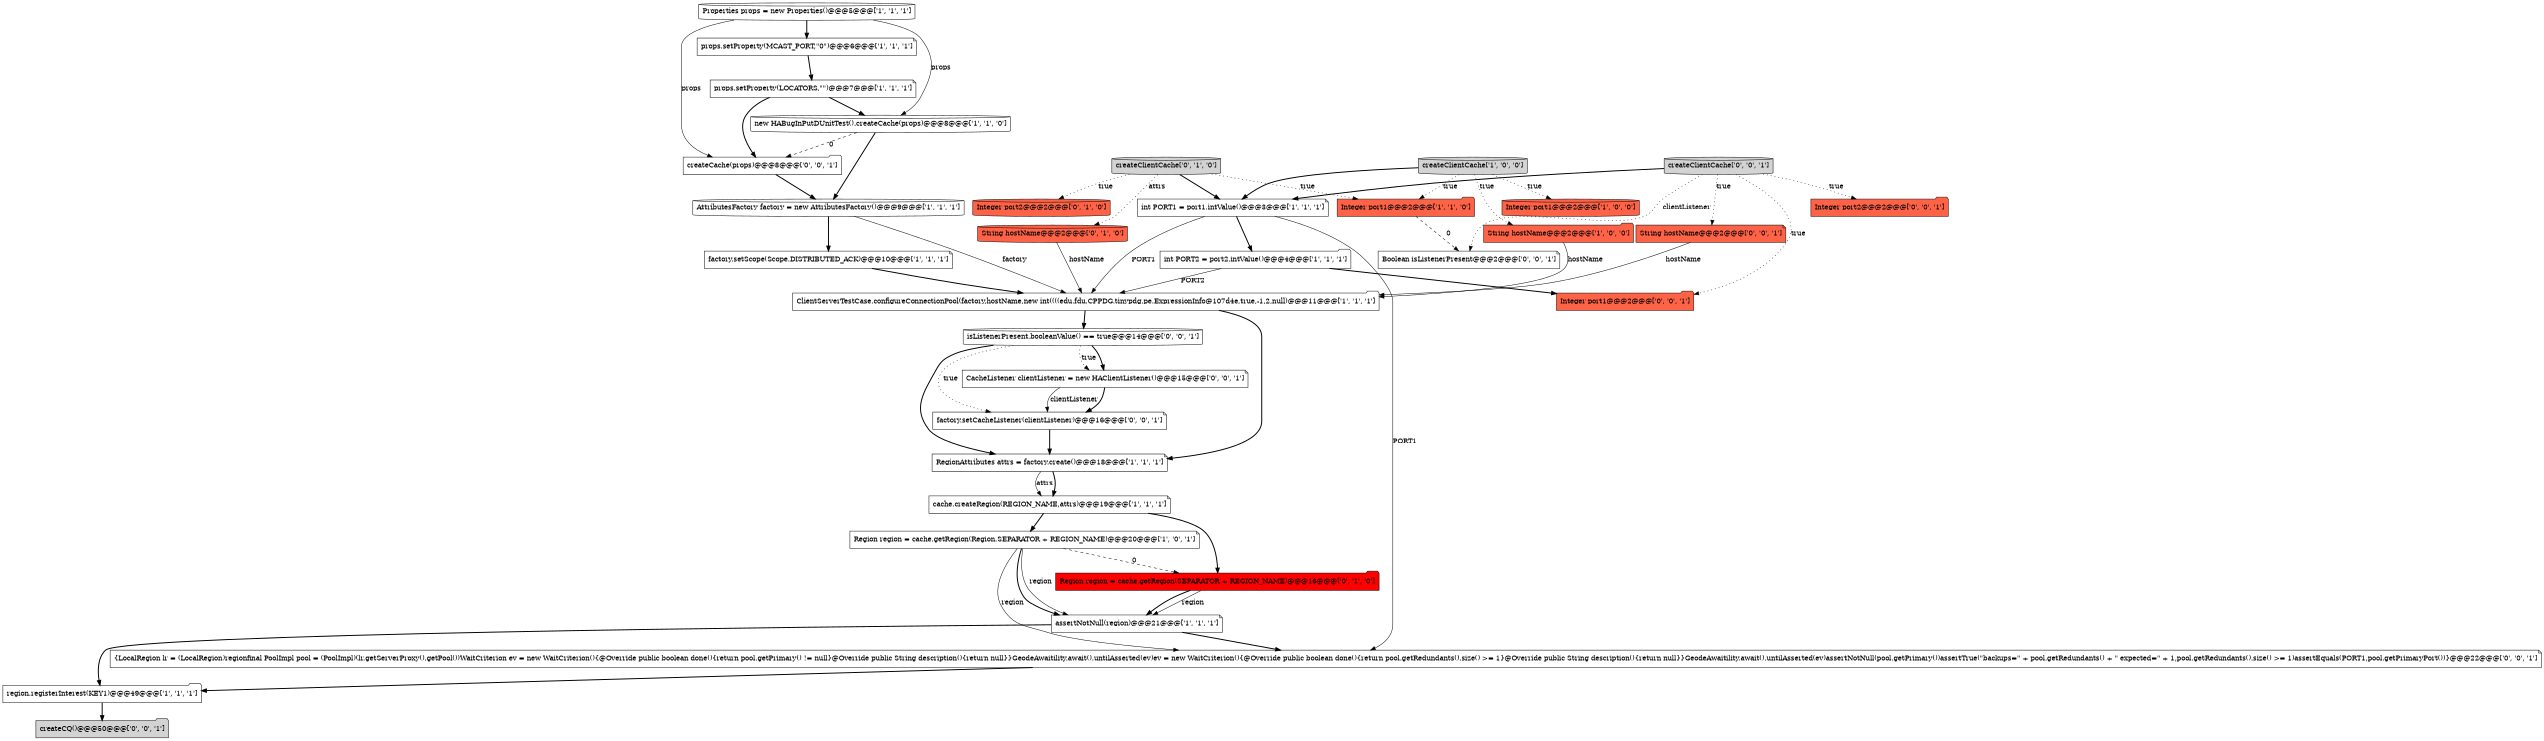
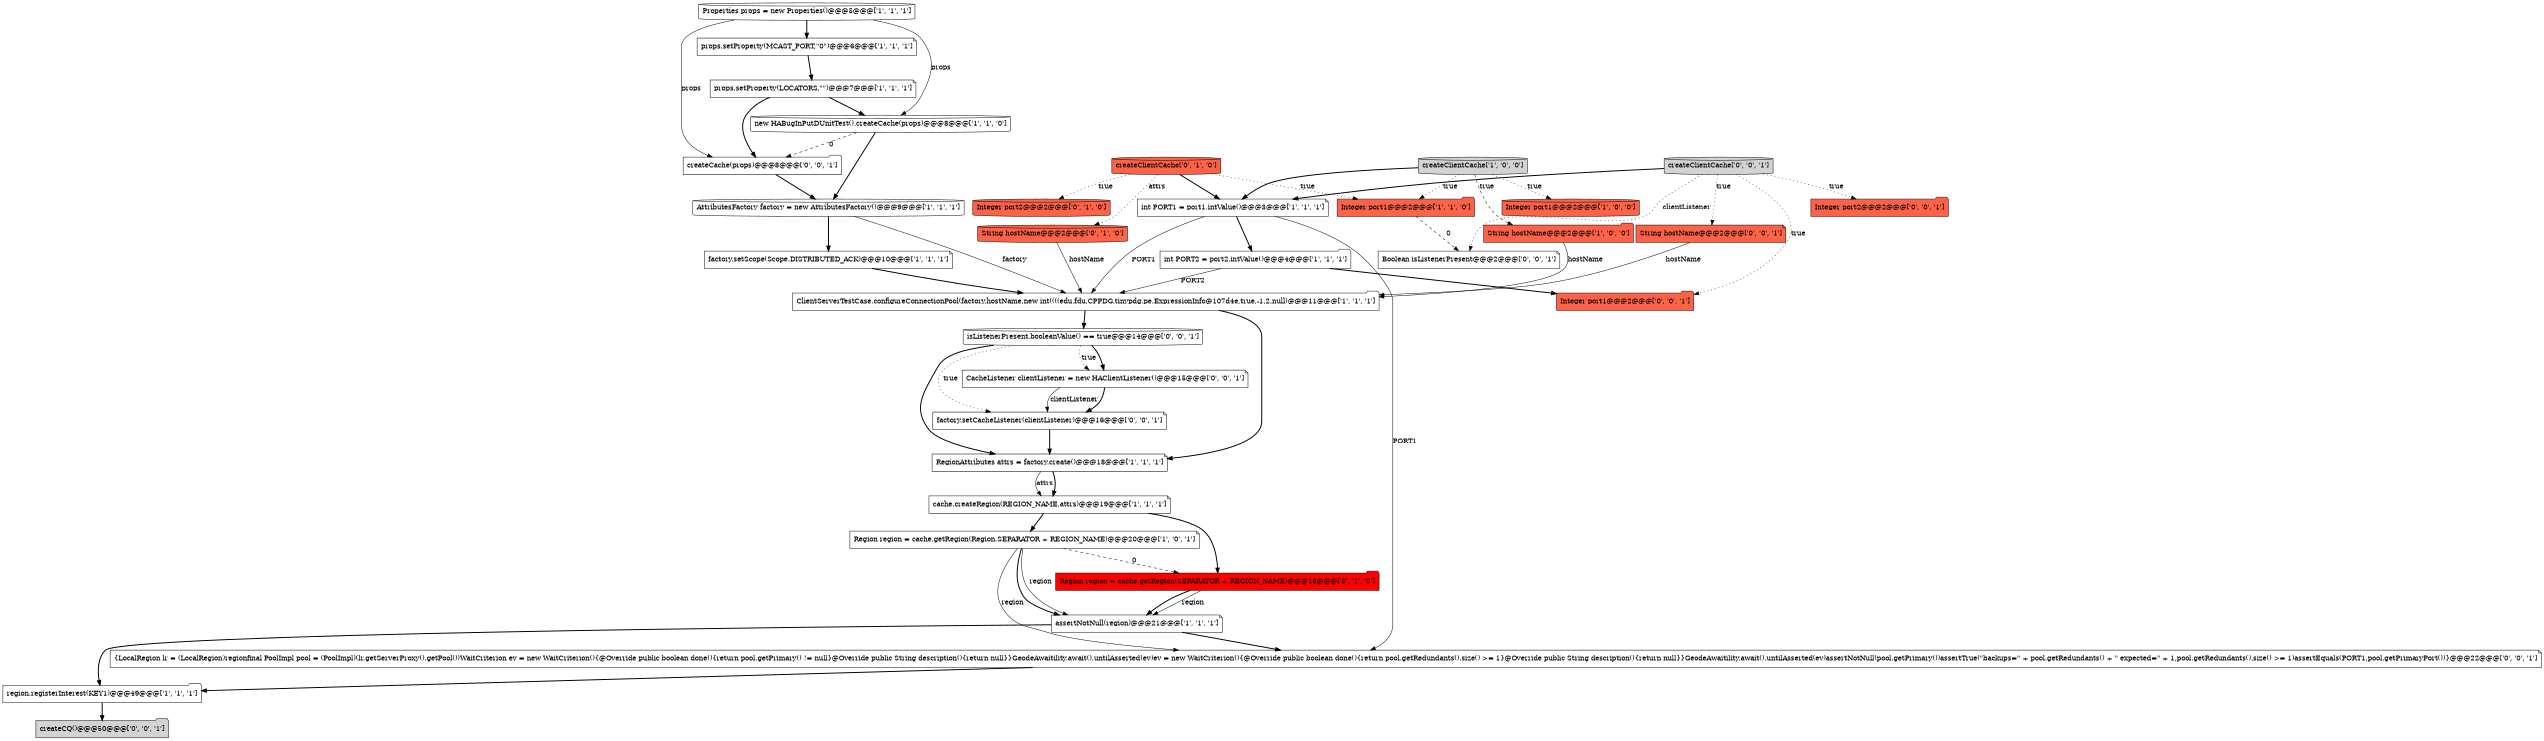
node "createClientCache['0', '1', '0']": fillcolor lightgray -> tomato
edge "createClientCache['1', '0', '0']" -> "String hostName@@@2@@@['1', '0', '0']": style dotted -> dashed
